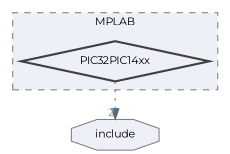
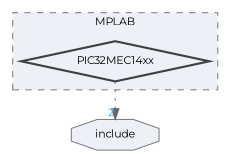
node "PIC32PIC14xx": label "PIC32PIC14xx" -> "PIC32MEC14xx"
